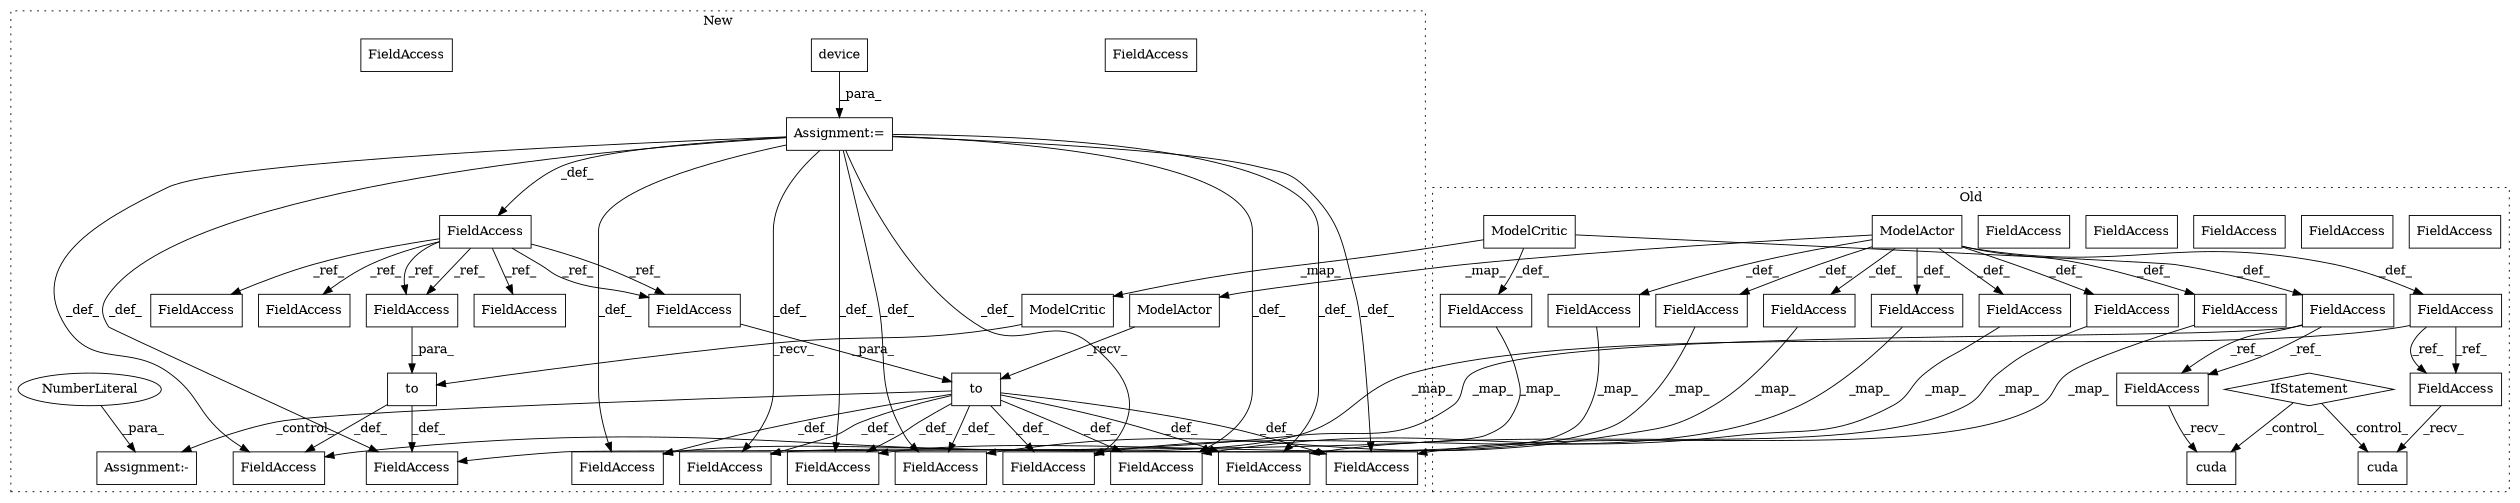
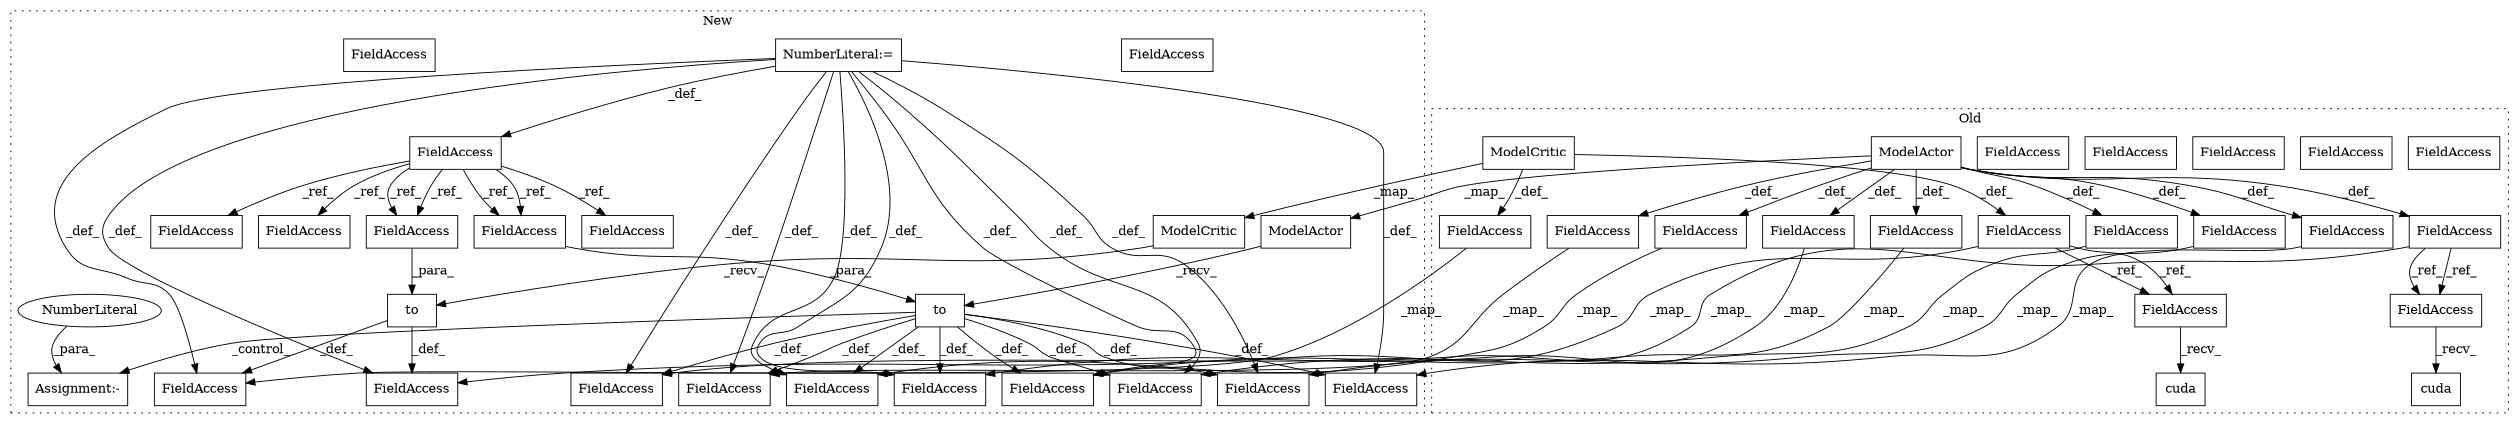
node "device": removed
node "Assignment:=": label "Assignment:=" -> "NumberLiteral:="
node "IfStatement": removed
